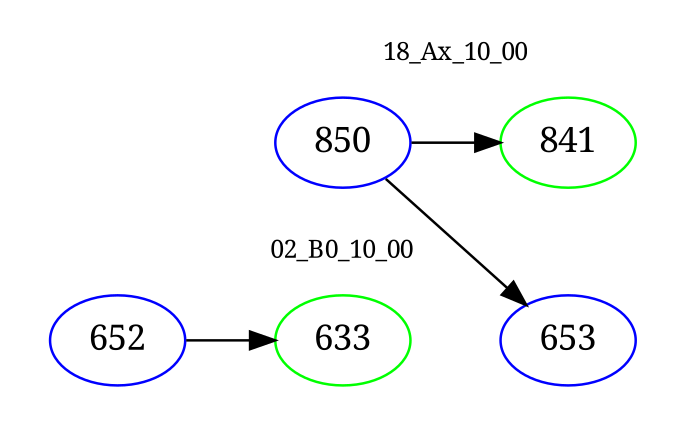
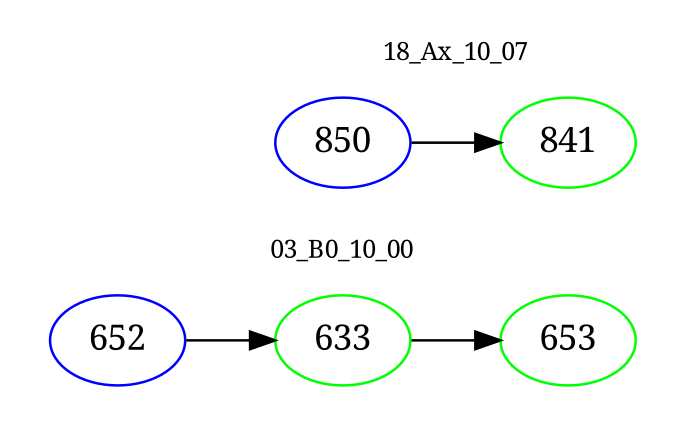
cluster "18_Ax_10_00": label "18_Ax_10_00" -> "18_Ax_10_07"
edge "850" -> "653": now "633" -> "653"
cluster "02_B0_10_00": label "02_B0_10_00" -> "03_B0_10_00"
node "653": color blue -> green
